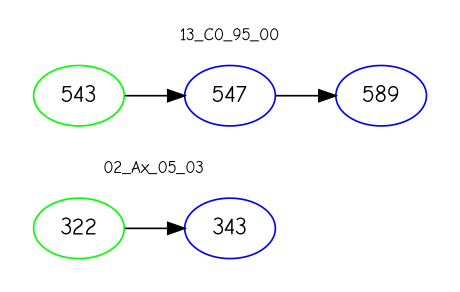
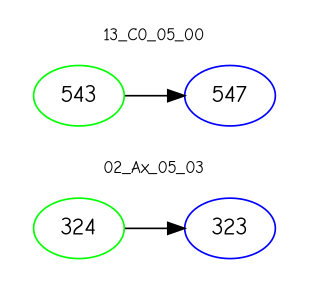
cluster "13_C0_95_00": label "13_C0_95_00" -> "13_C0_05_00"
node "589": removed
node "322": label "322" -> "324"
node "343": label "343" -> "323"
